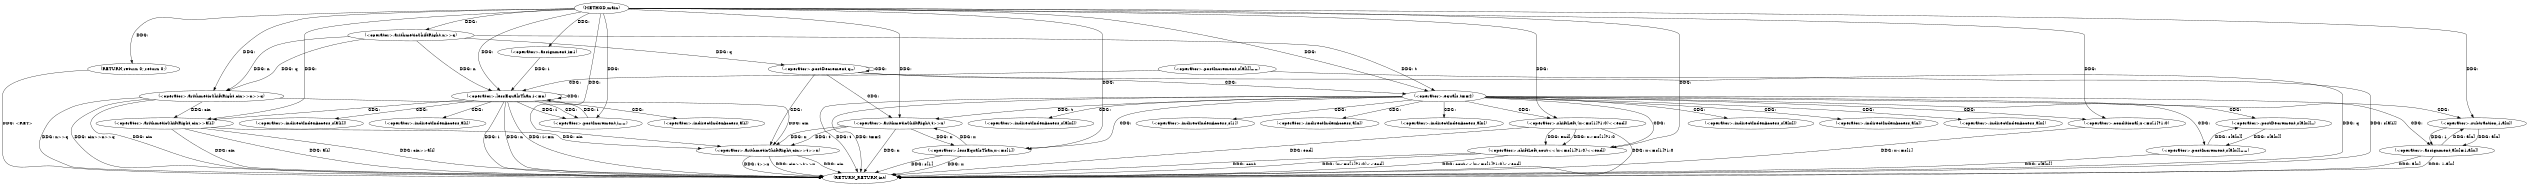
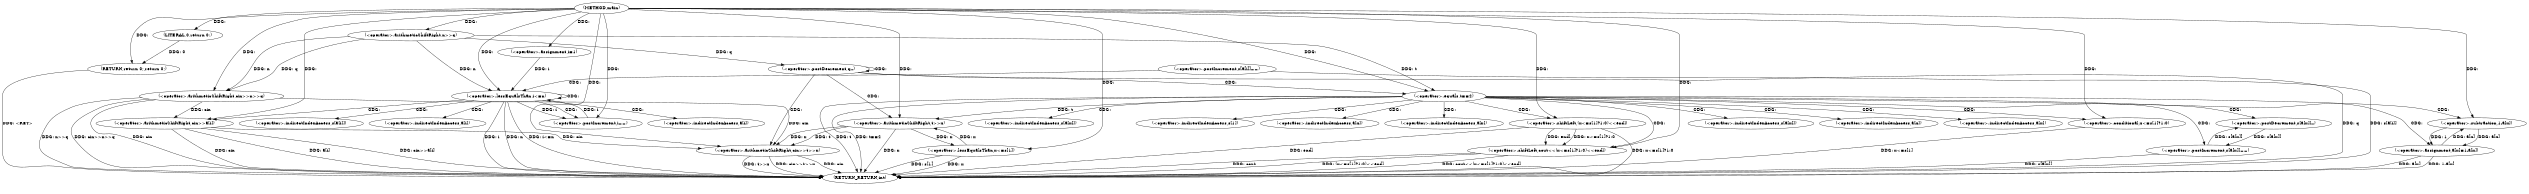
node "(LITERAL,0,return 0;)": added
edge "(<operator>.equals,t==2)" -> "(<operator>.lessEqualsThan,x<=s[1])": removed, label "CDG:"
